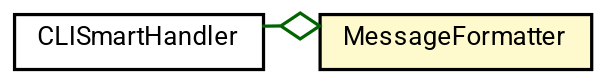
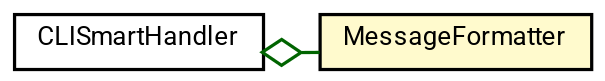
edge "CLISmartHandler" -> "MessageFormatter": reversed
